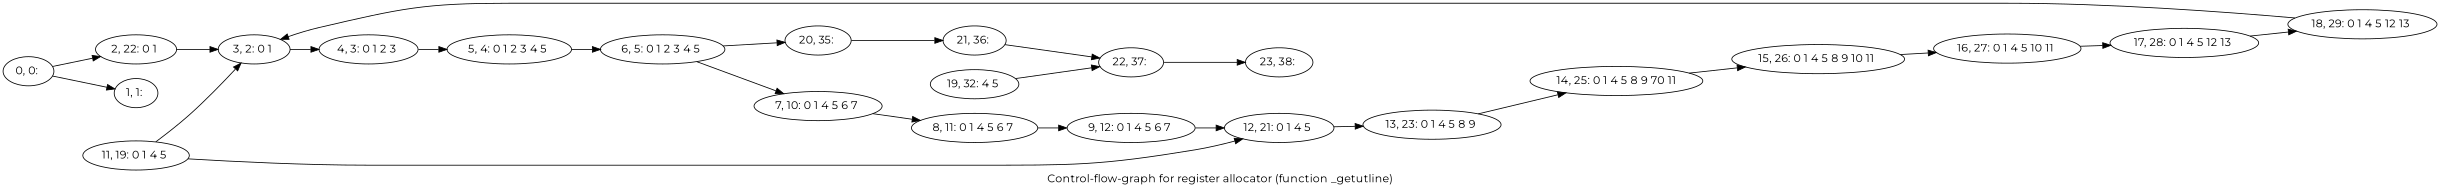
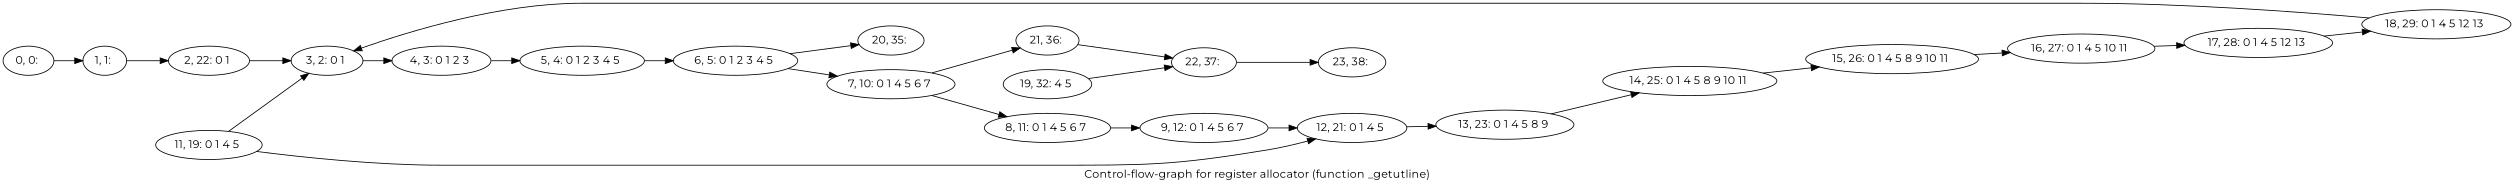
edge "20, 35:" -> "21, 36:": now "7, 10: 0 1 4 5 6 7" -> "21, 36:"
edge "0, 0:" -> "2, 22: 0 1": now "1, 1:" -> "2, 22: 0 1"
node "14, 25: 0 1 4 5 8 9 70 11": label "14, 25: 0 1 4 5 8 9 70 11" -> "14, 25: 0 1 4 5 8 9 10 11"
